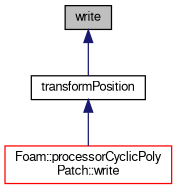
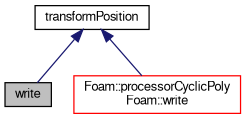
edge "transformPosition" -> "write": reversed
node "Foam::processorCyclicPoly Patch::write": label "Foam::processorCyclicPoly Patch::write" -> "Foam::processorCyclicPoly Foam::write"
